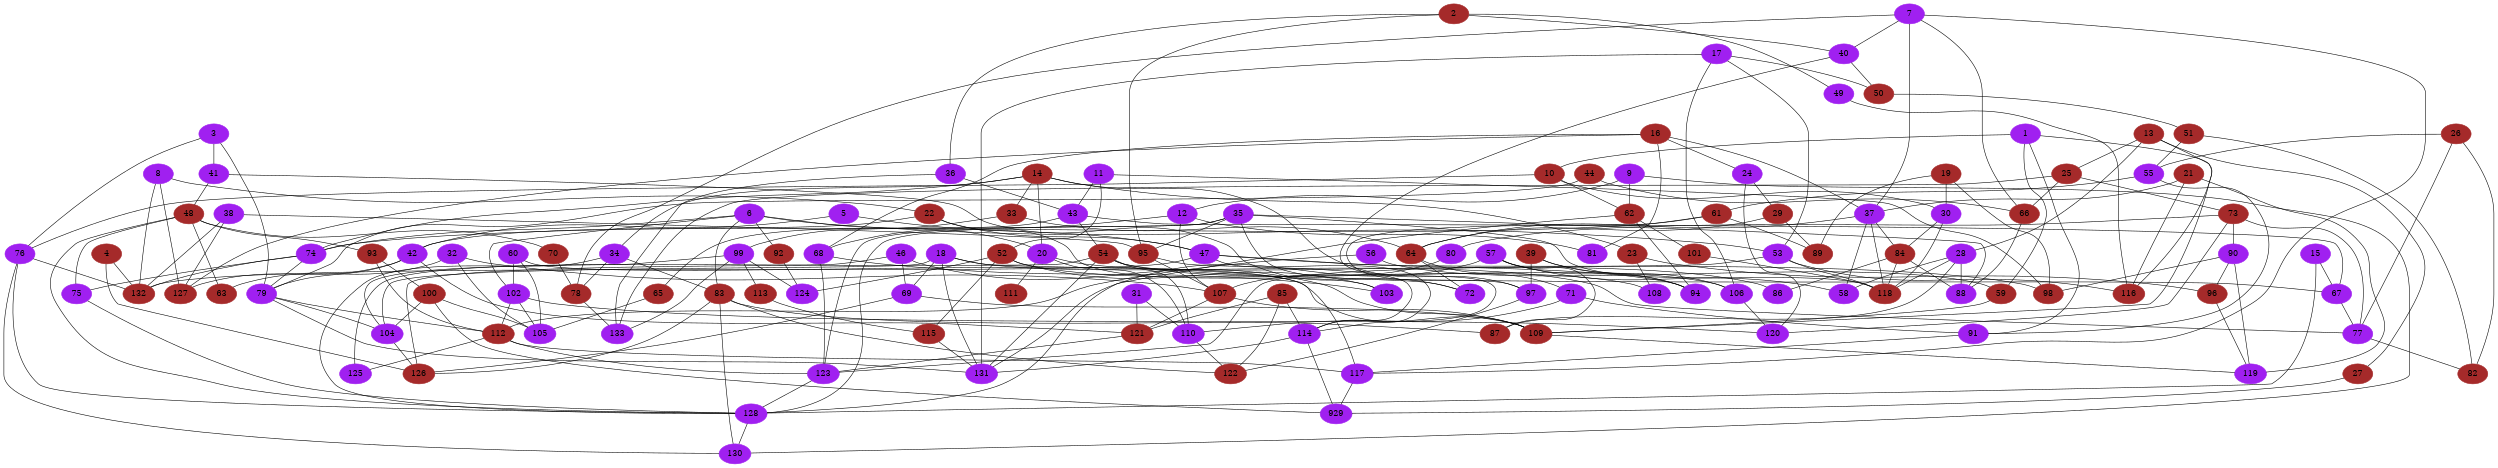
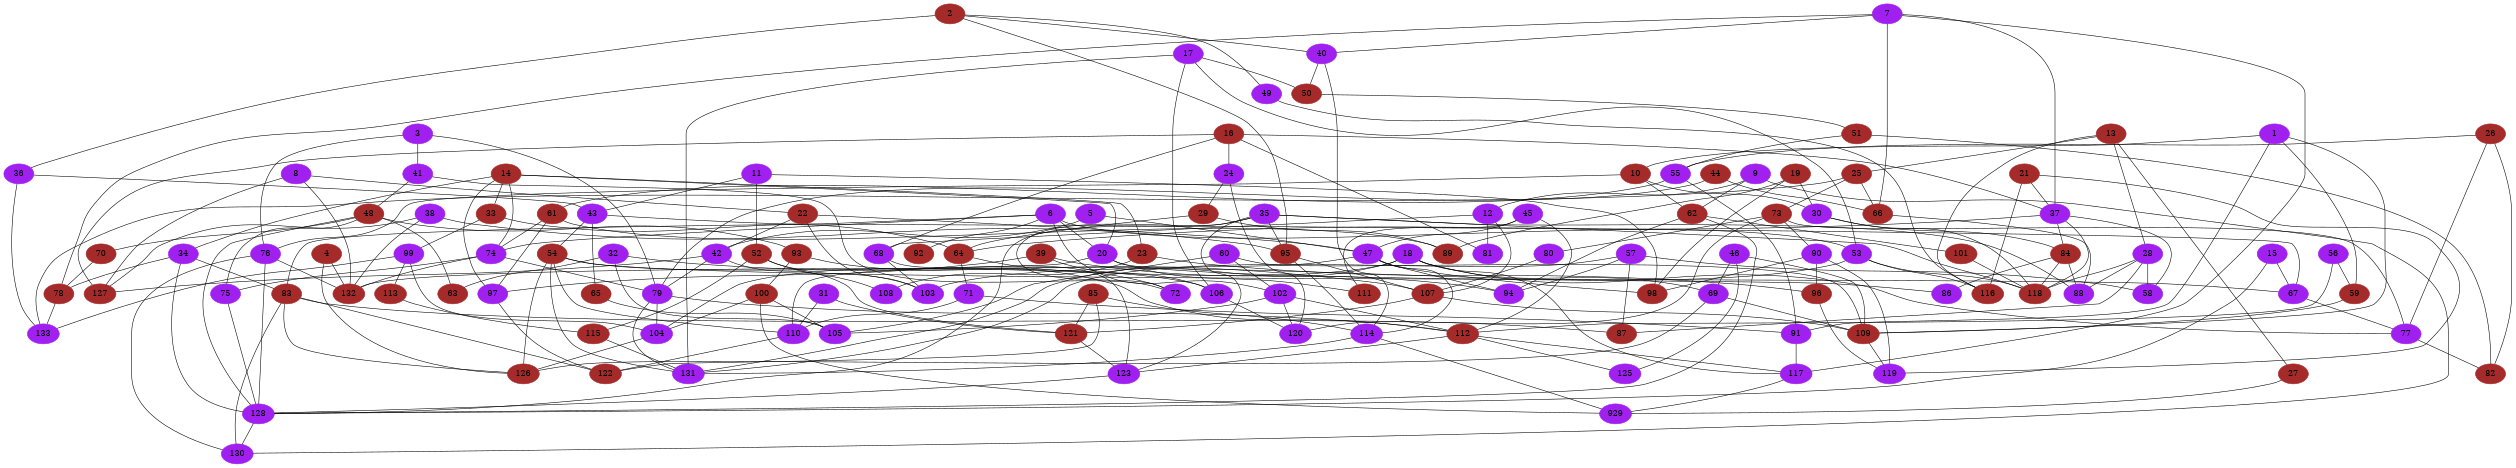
node "45": added
edge "53" -- "123": now "53" -- "103"
node "124": removed
